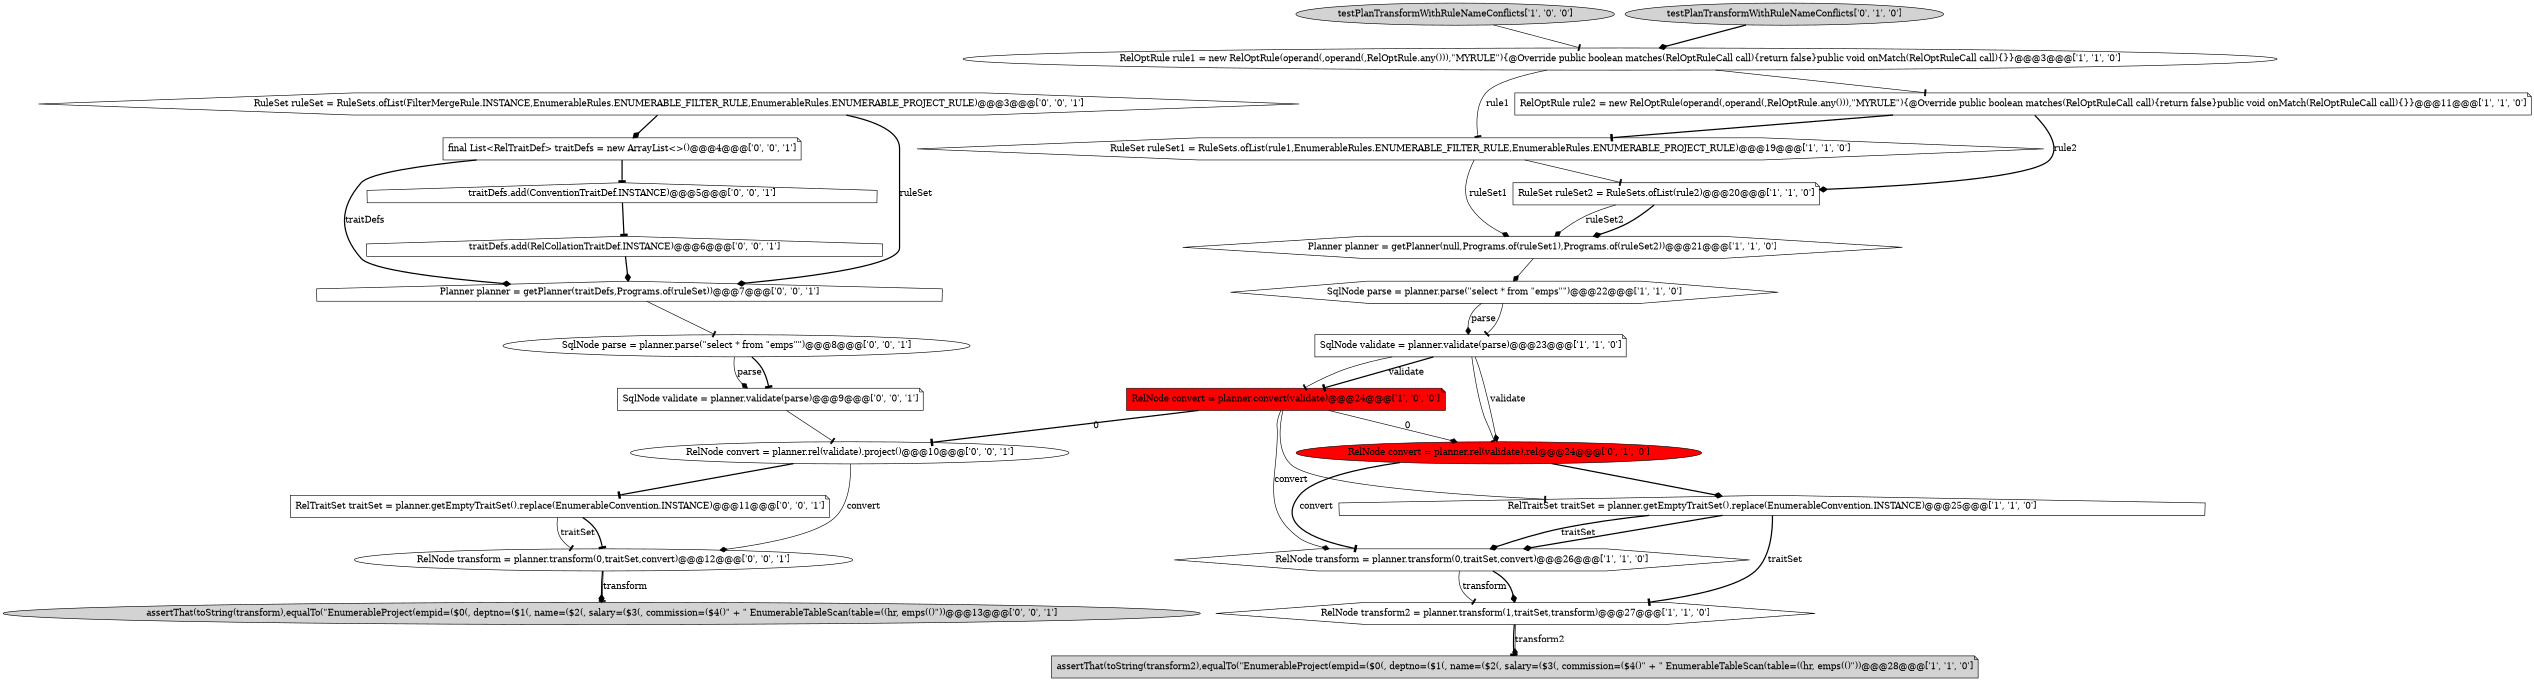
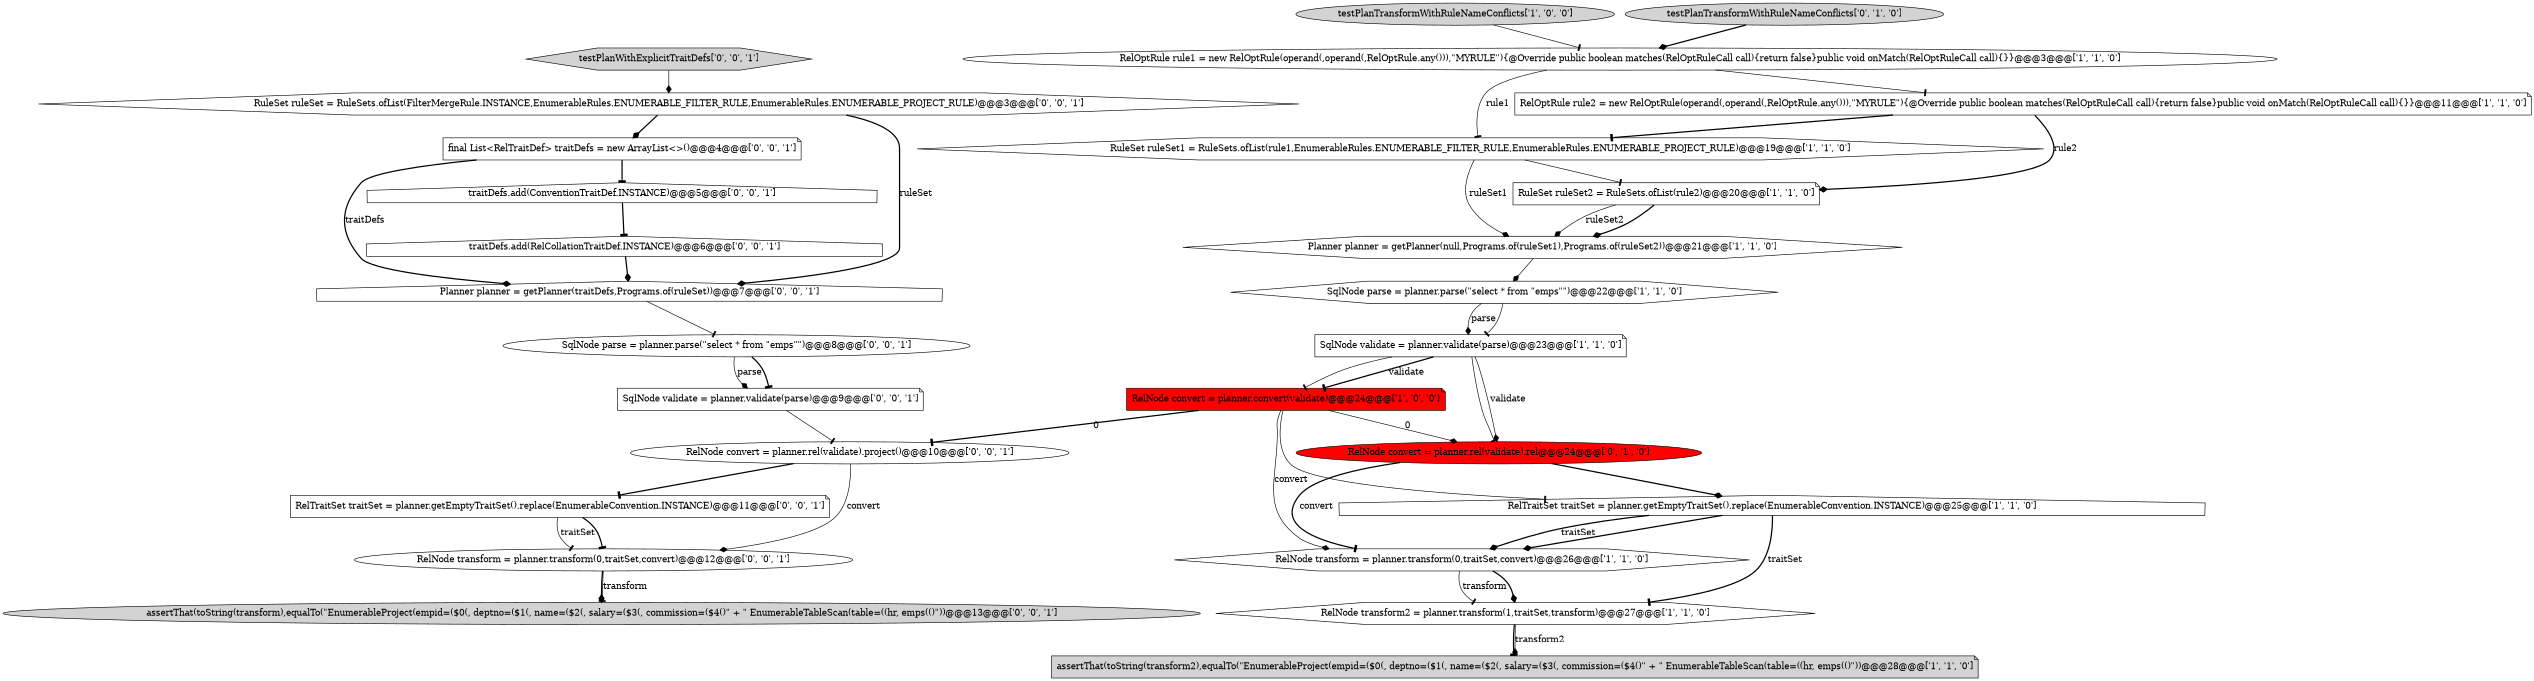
node "testPlanWithExplicitTraitDefs['0', '0', '1']": added
